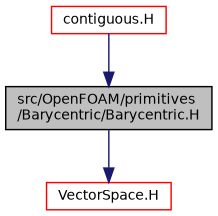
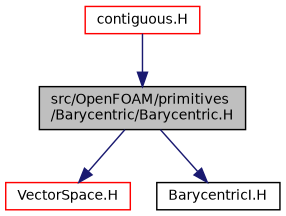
node "BarycentricI.H": added
